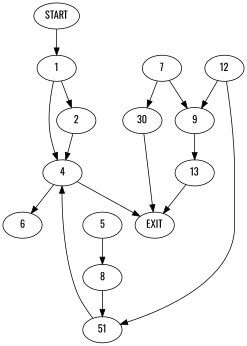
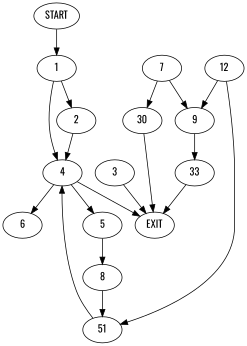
node "3": added
node "13": label "13" -> "33"
edge "4" -> "5": added
